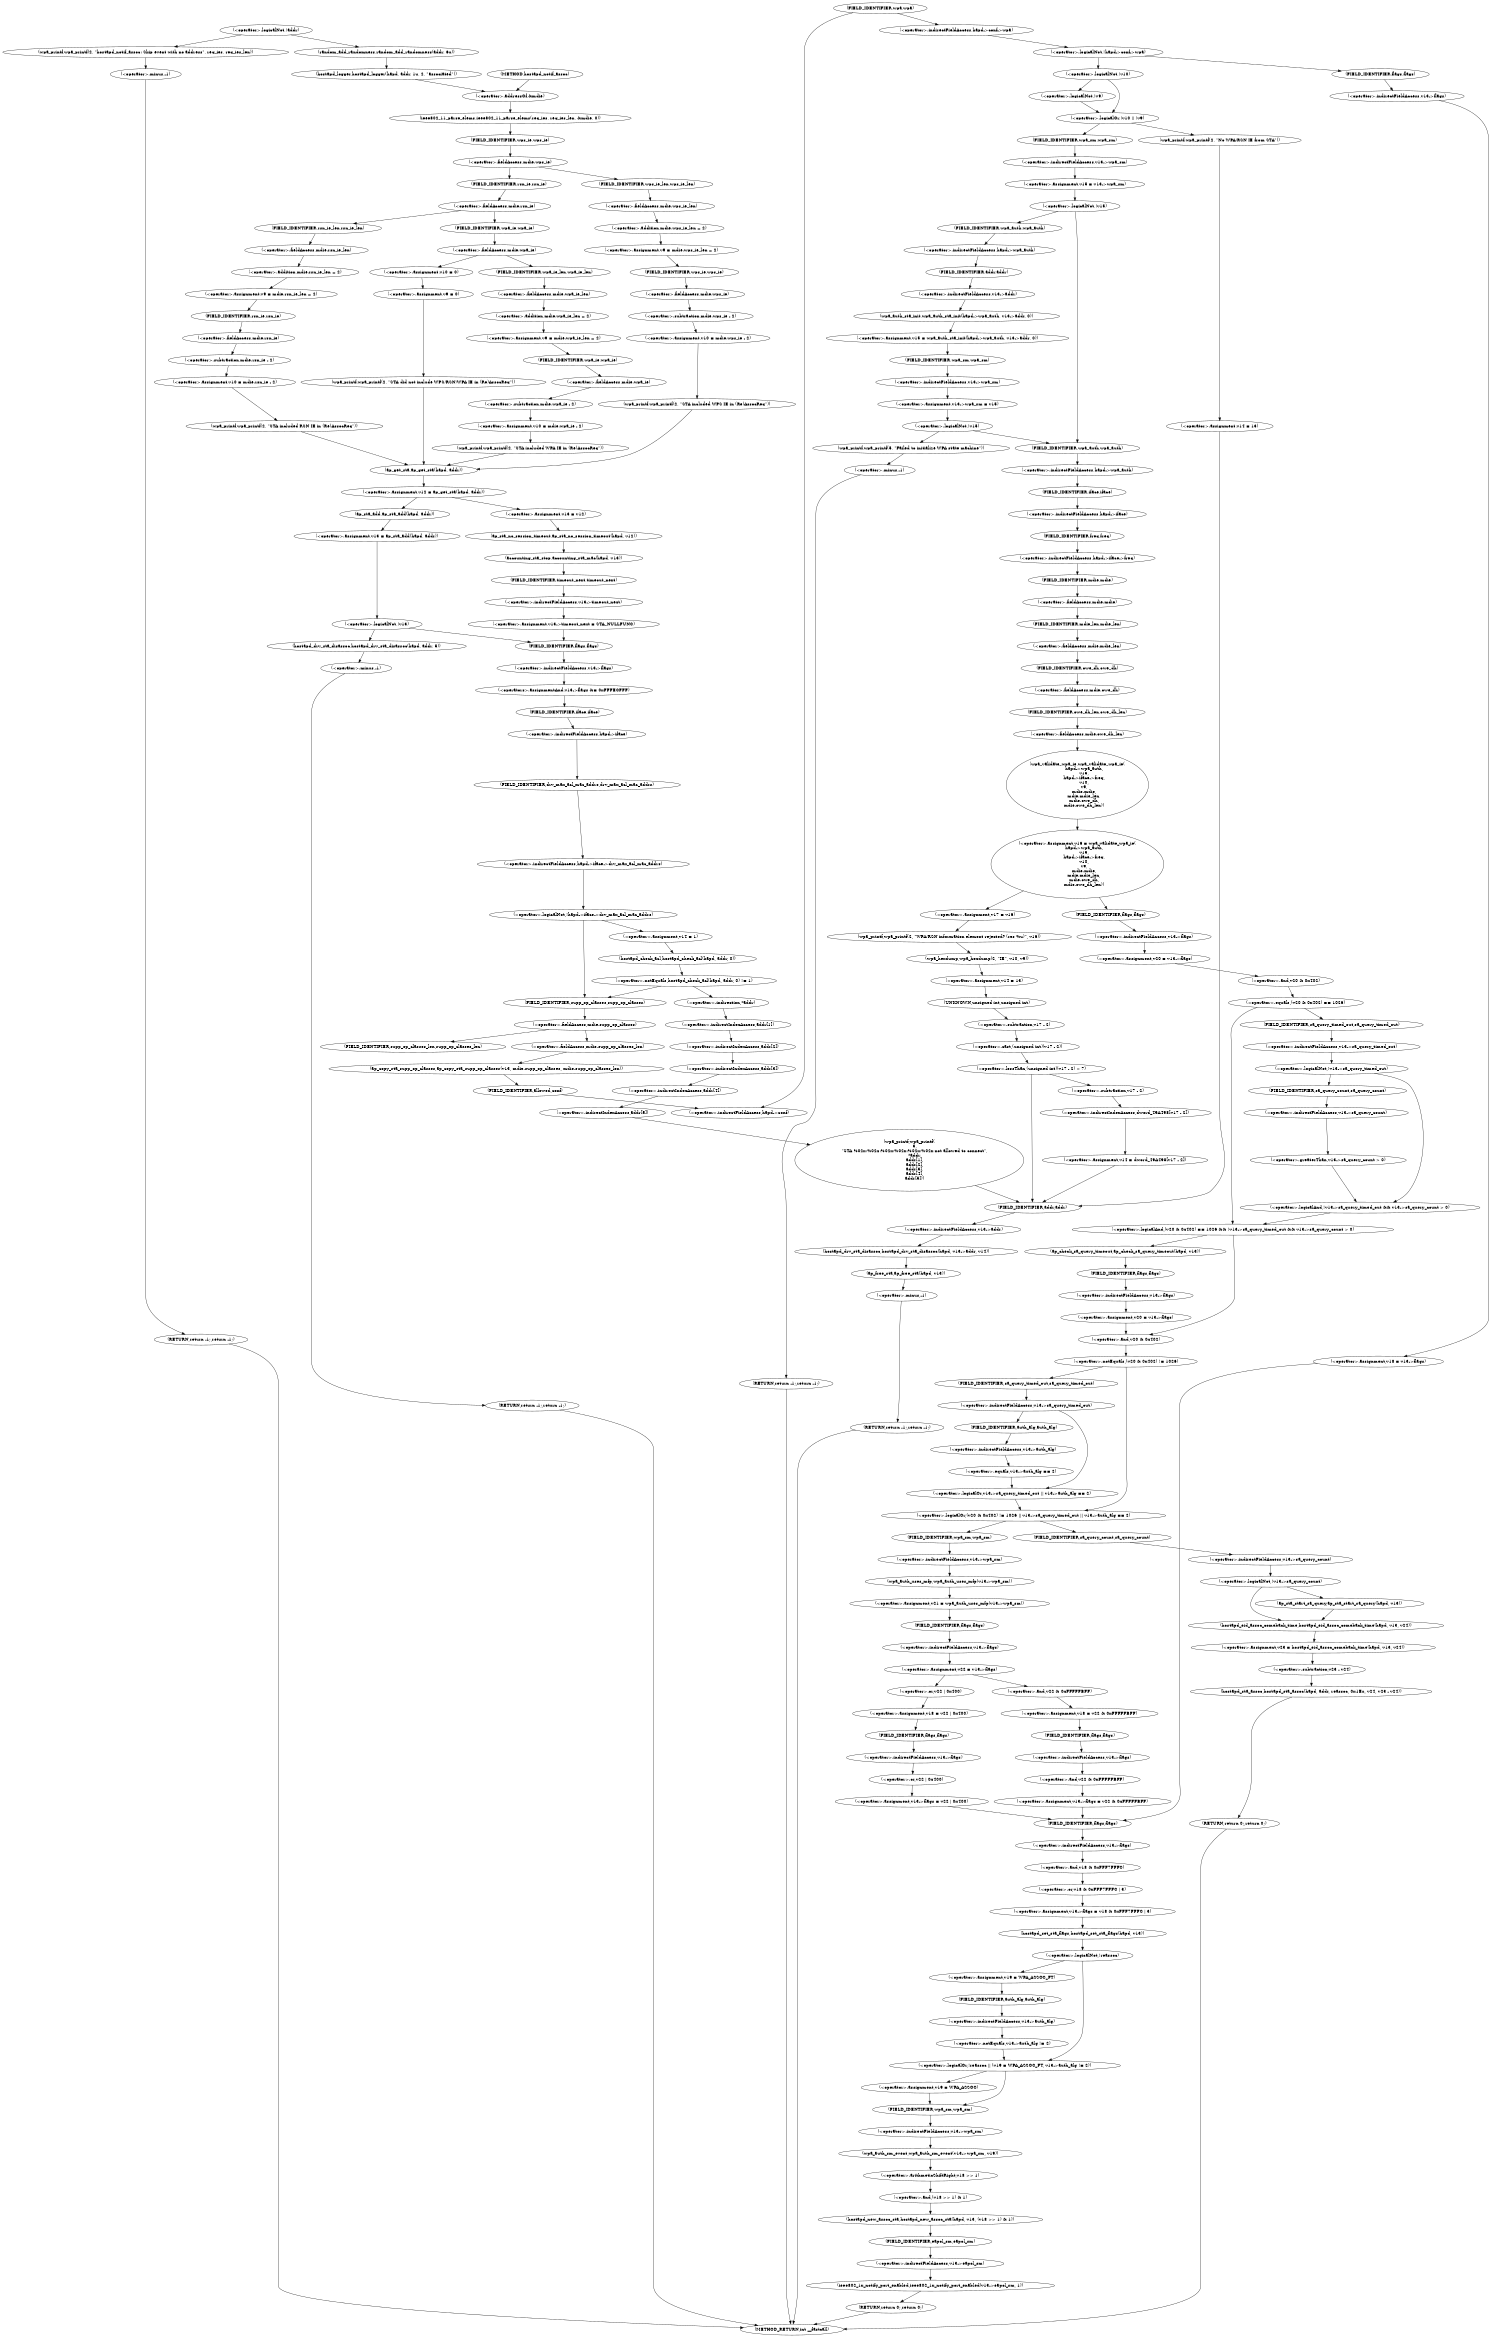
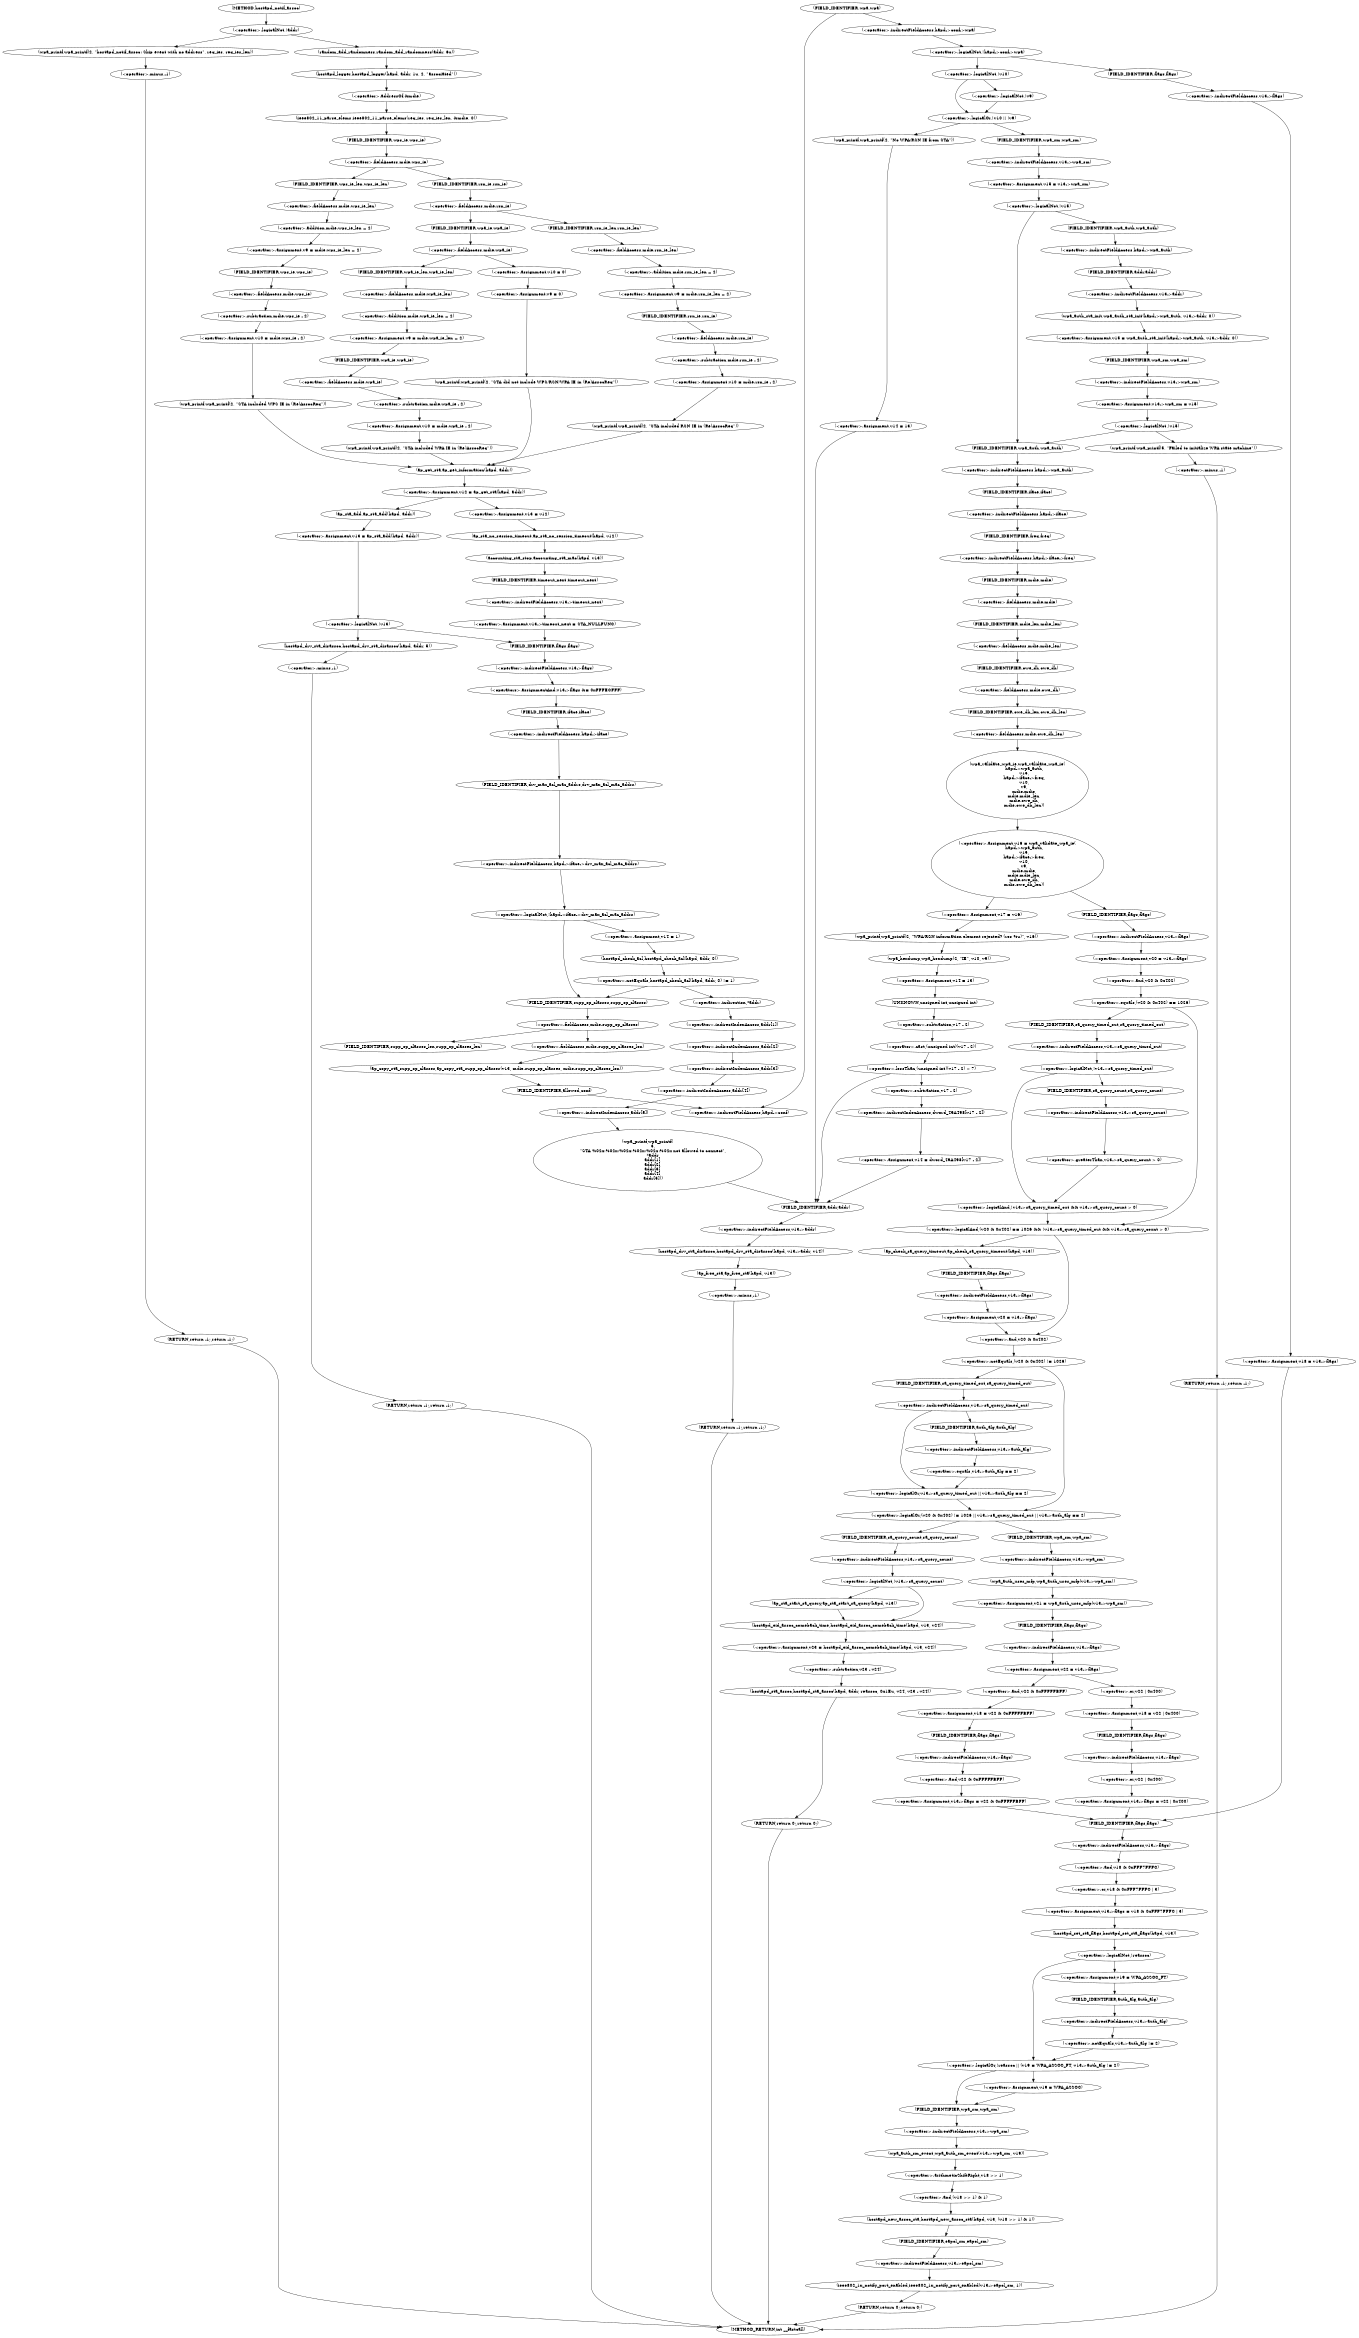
edge "(METHOD,hostapd_notif_assoc)" -> "(<operator>.addressOf,&mdie)": now "(METHOD,hostapd_notif_assoc)" -> "(<operator>.logicalNot,!addr)"
node "(ap_get_sta,ap_get_sta(hapd, addr))": label "(ap_get_sta,ap_get_sta(hapd, addr))" -> "(ap_get_sta,ap_get_information(hapd, addr))"
